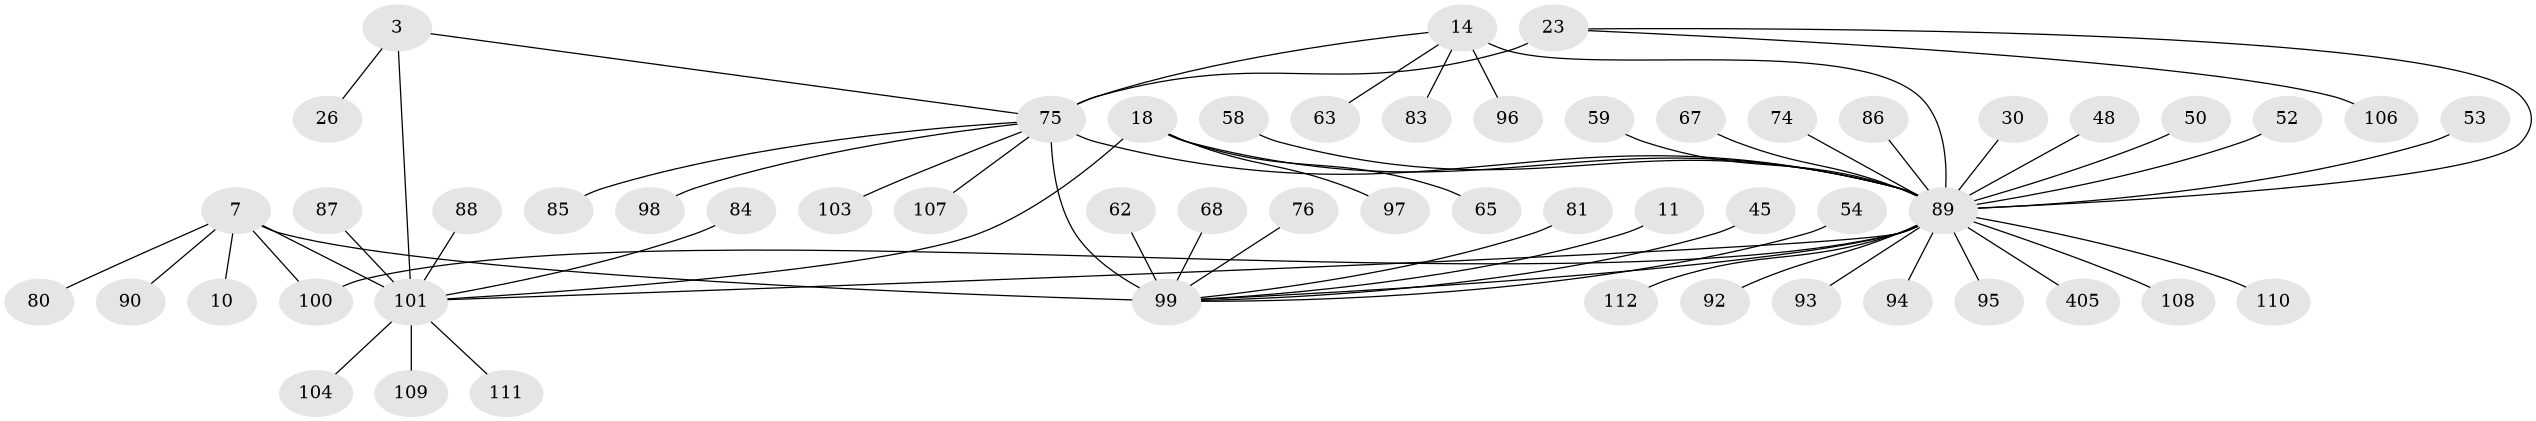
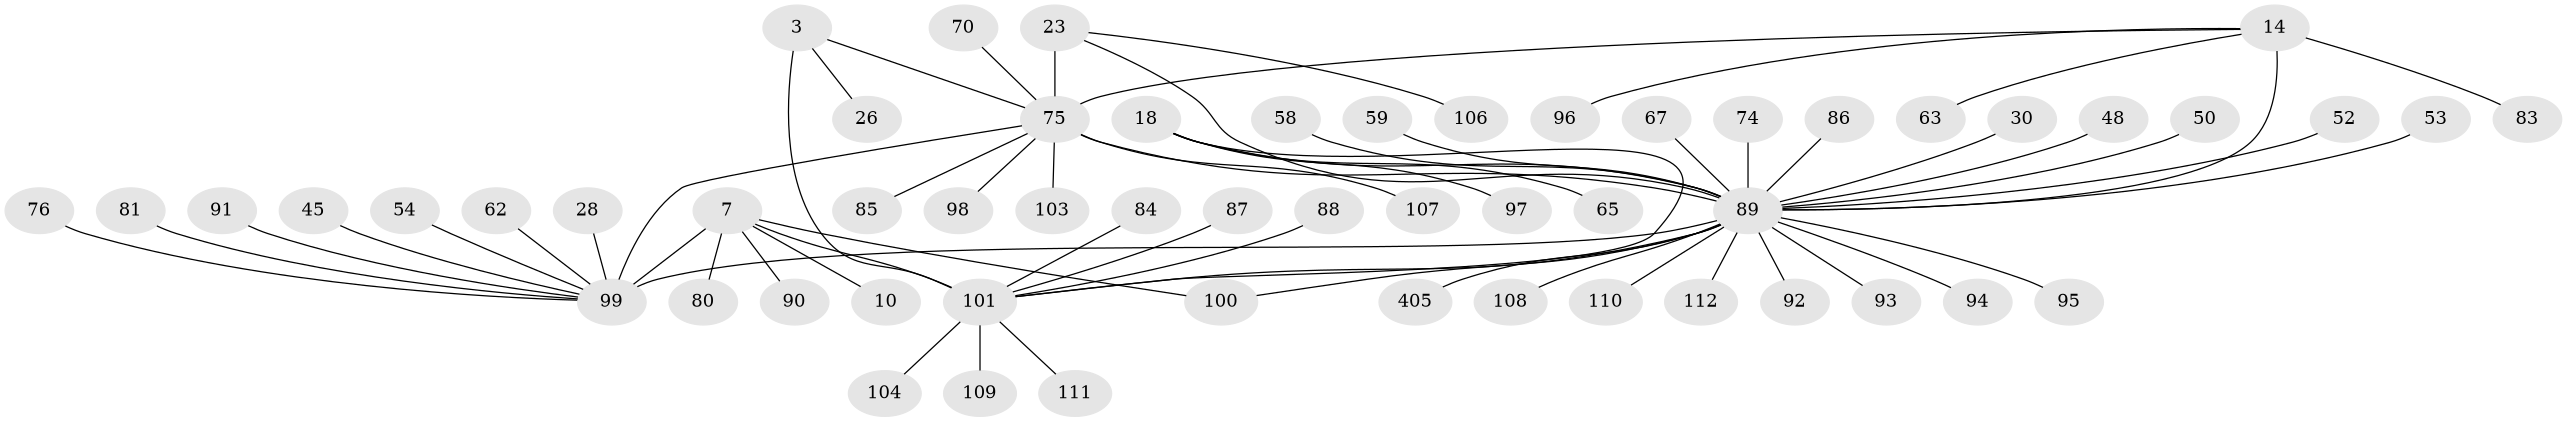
node "70": added
node "68": label "68" -> "28"
node "11": label "11" -> "91"
